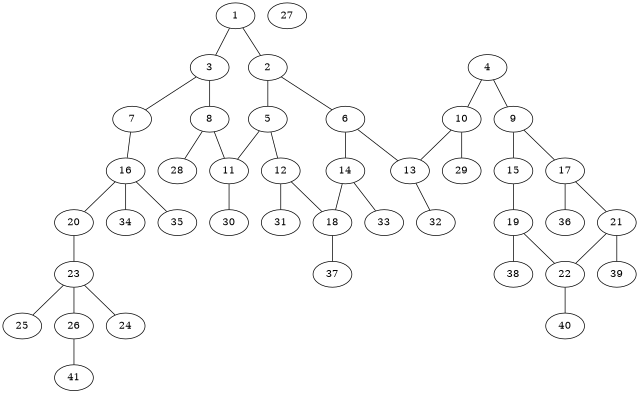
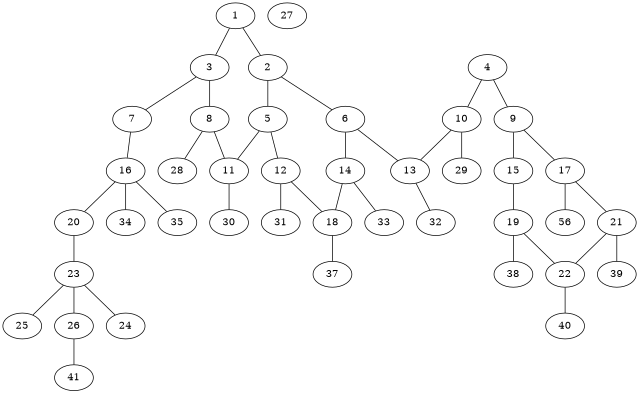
node "36": label "36" -> "56"
